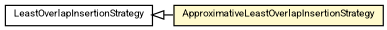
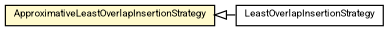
edge "ApproximativeLeastOverlapInsertionStrategy" -> "LeastOverlapInsertionStrategy": reversed
